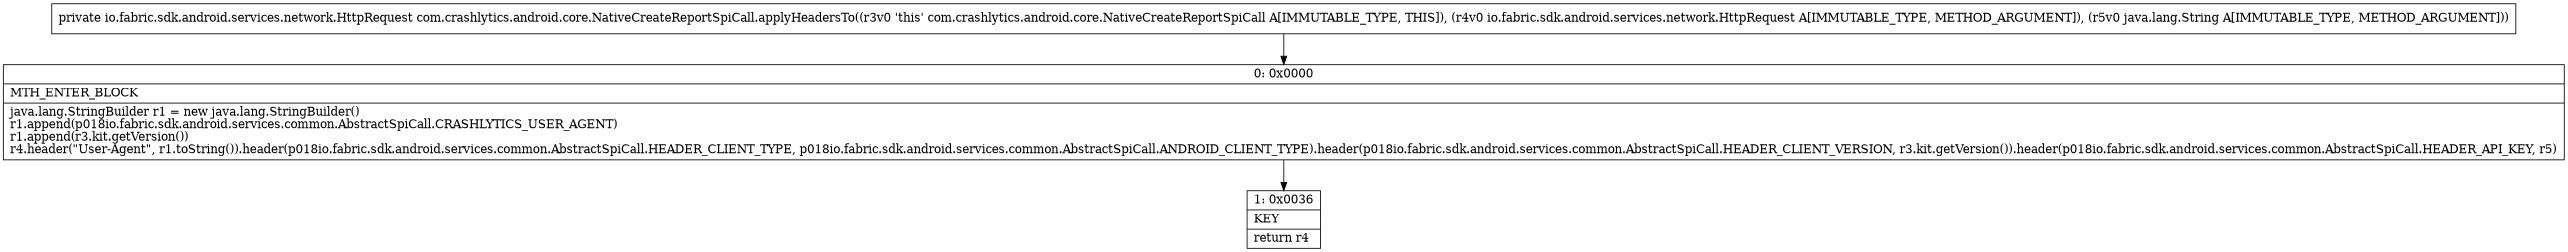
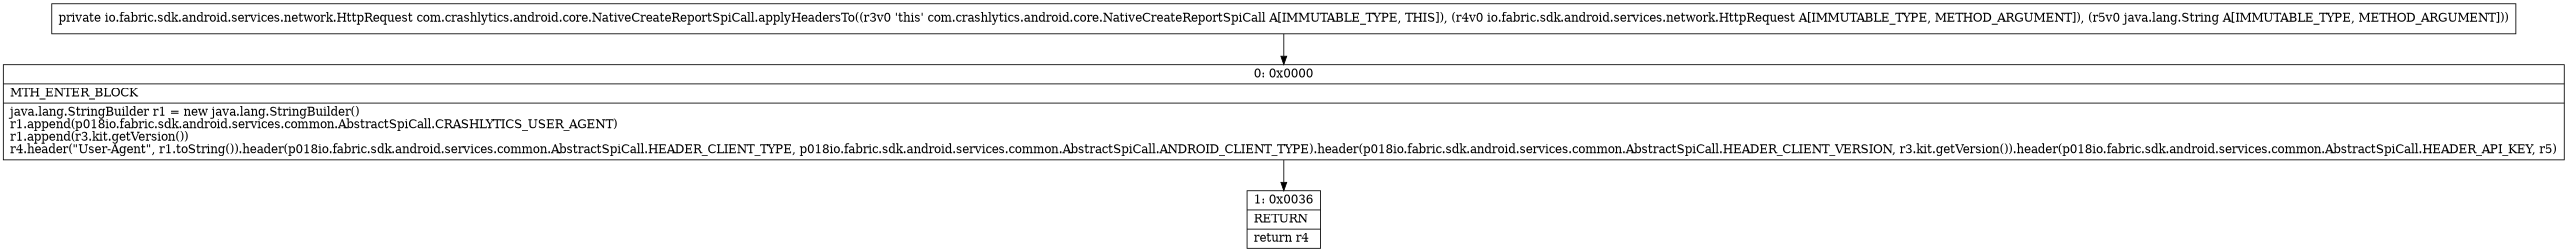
node "1: 0x0036": text "KEY" -> "RETURN"
